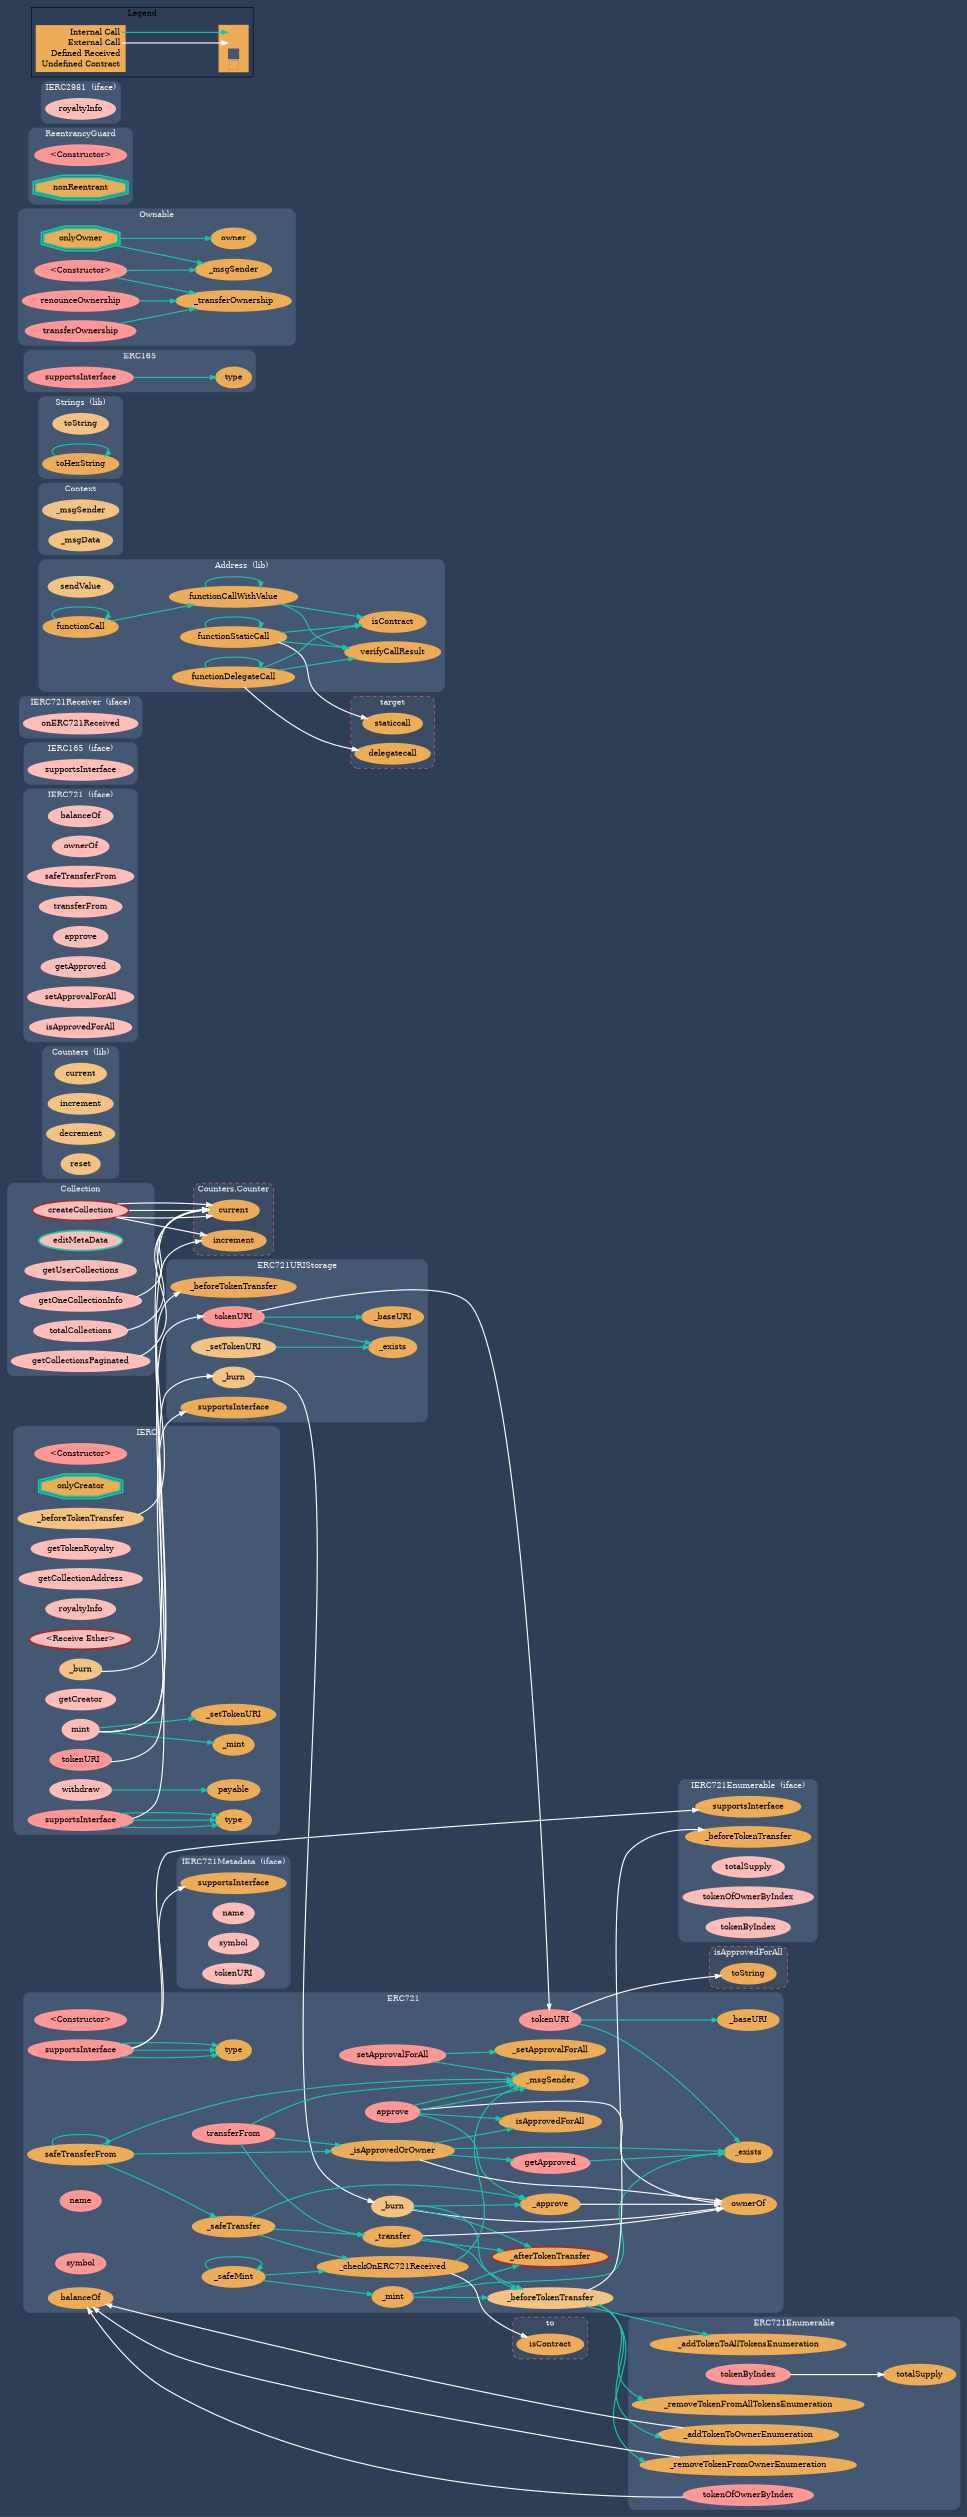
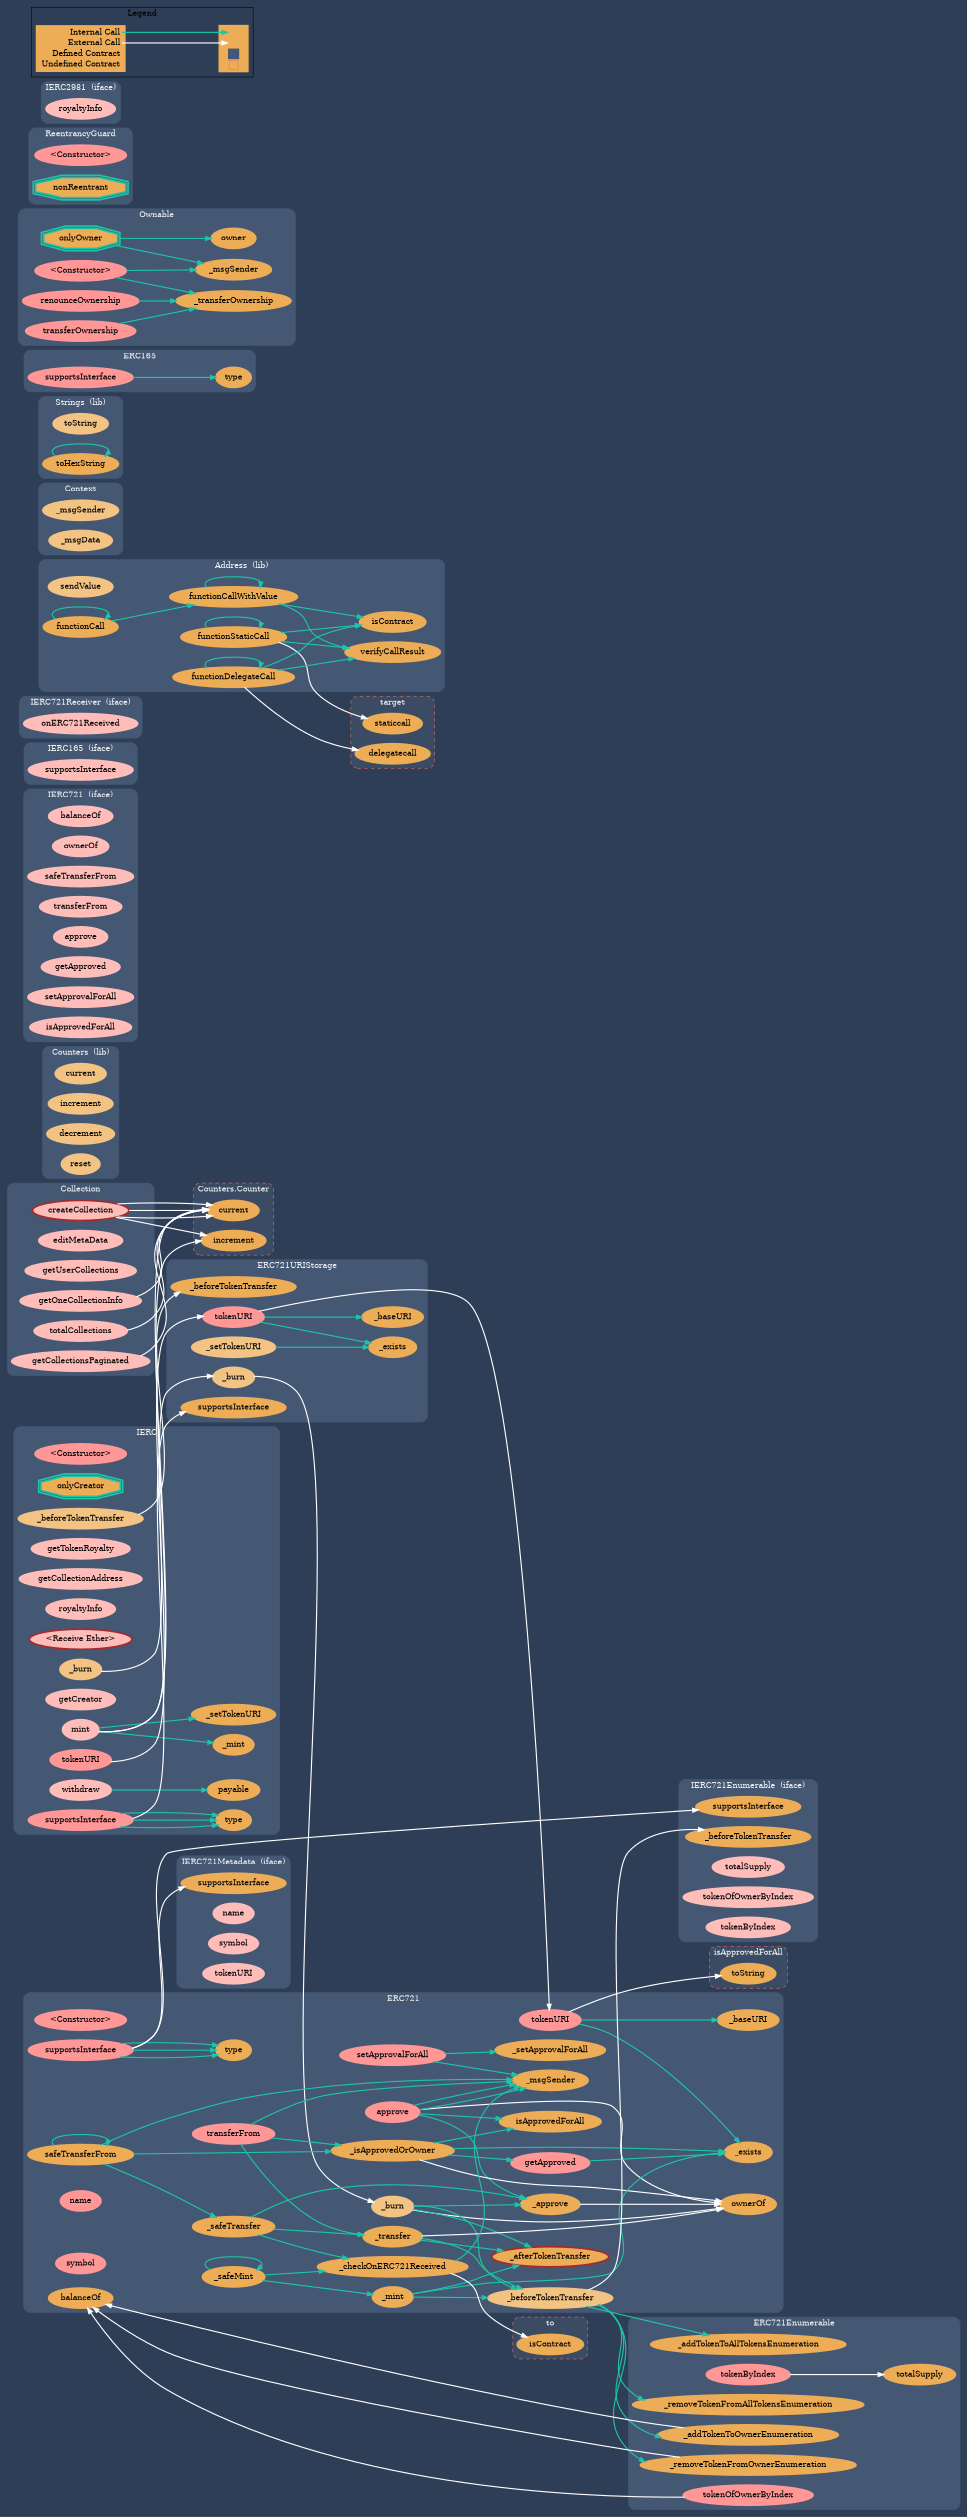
node "Internal Call": text "Defined Received" -> "Defined Contract"
node "editMetaData": color #1bc6a6 -> #ffbdb9
